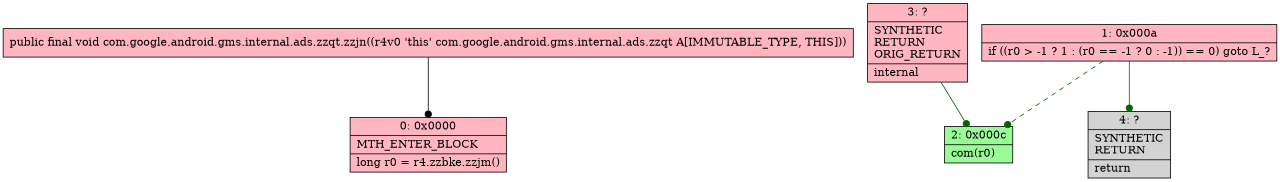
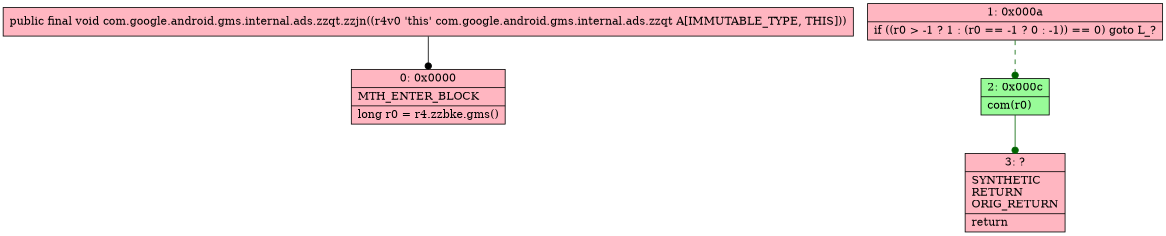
node "3: ?": text "internal" -> "return"
edge "3: ?" -> "2: 0x000c": reversed
node "4: ?": removed
node "0: 0x0000": text "long r0 = r4.zzbke.zzjm()" -> "long r0 = r4.zzbke.gms()"
